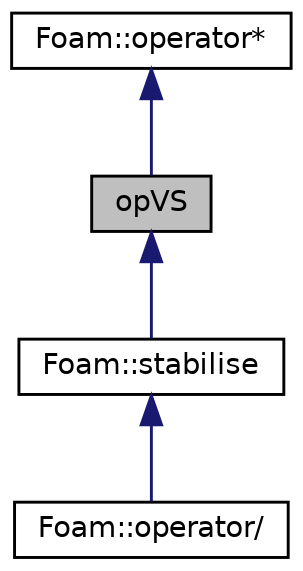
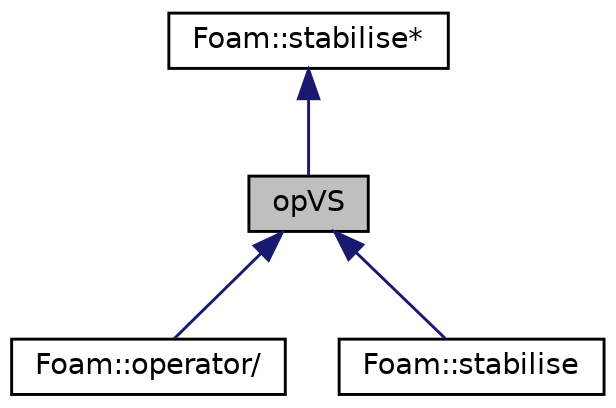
node "Foam::operator*": label "Foam::operator*" -> "Foam::stabilise*"
edge "Foam::operator/" -> "Foam::stabilise": now "Foam::operator/" -> "opVS"
